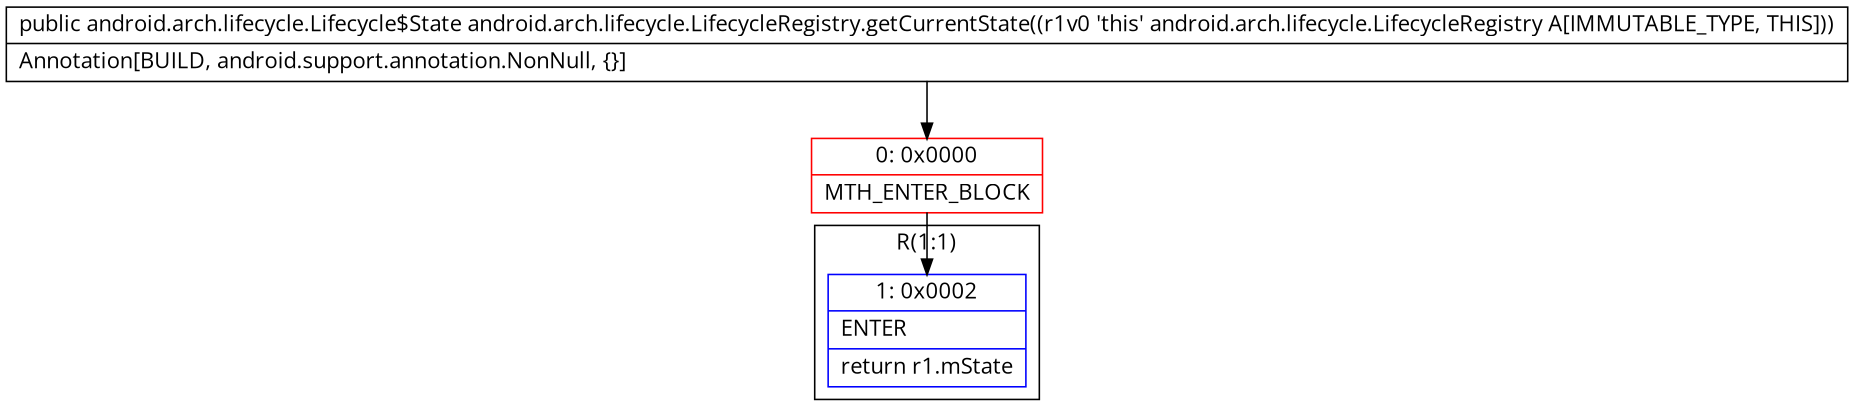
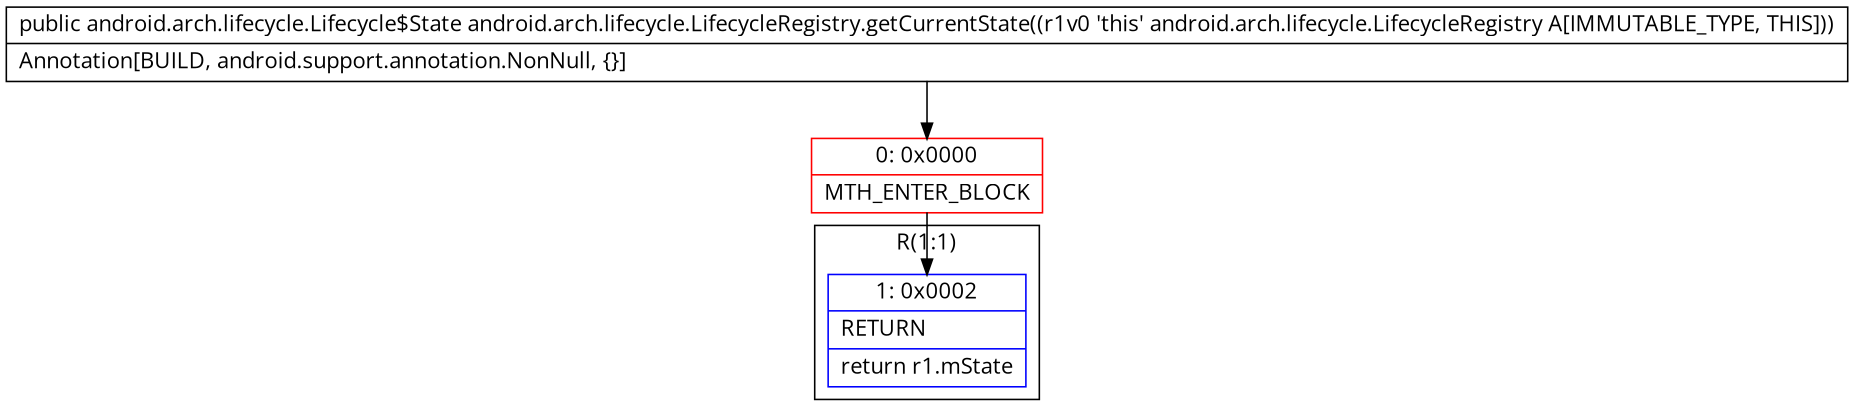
node "1: 0x0002": text "ENTER" -> "RETURN"
